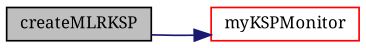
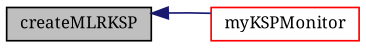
edge "createMLRKSP" -> "myKSPMonitor": reversed
